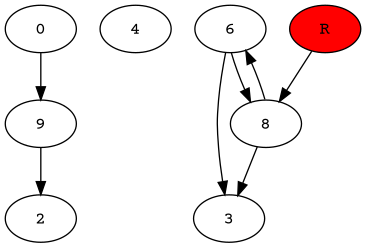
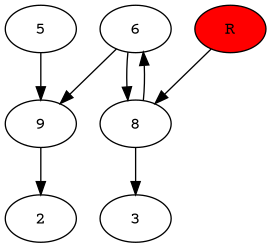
node "0": label "0" -> "5"
node "4": removed
edge "6" -> "3": now "6" -> "9"
